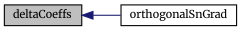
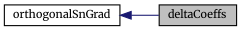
edge "orthogonalSnGrad" -> "deltaCoeffs": reversed
